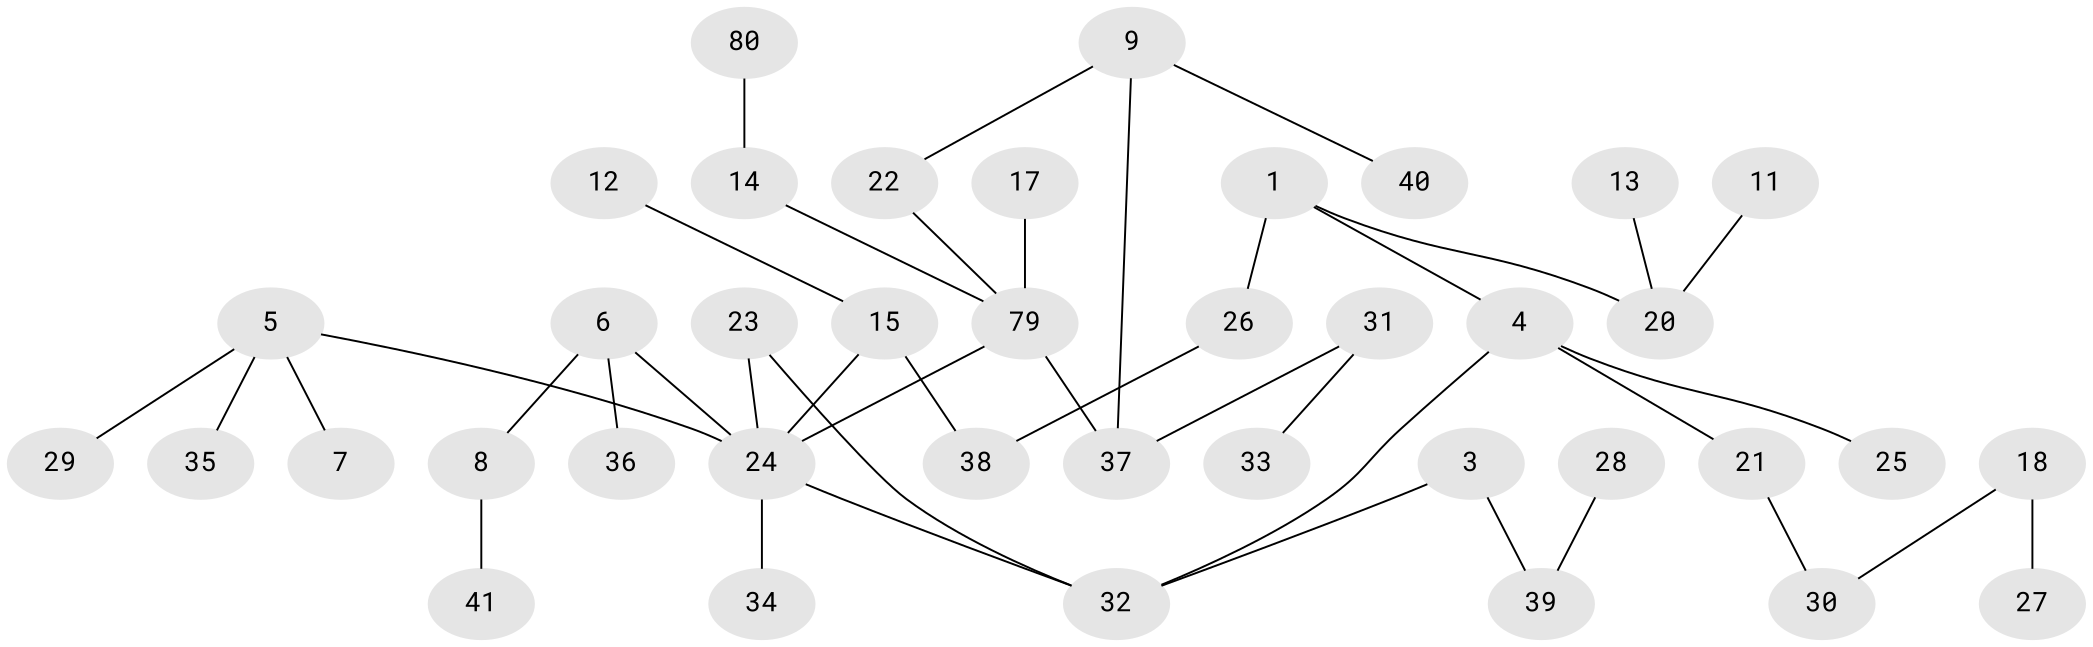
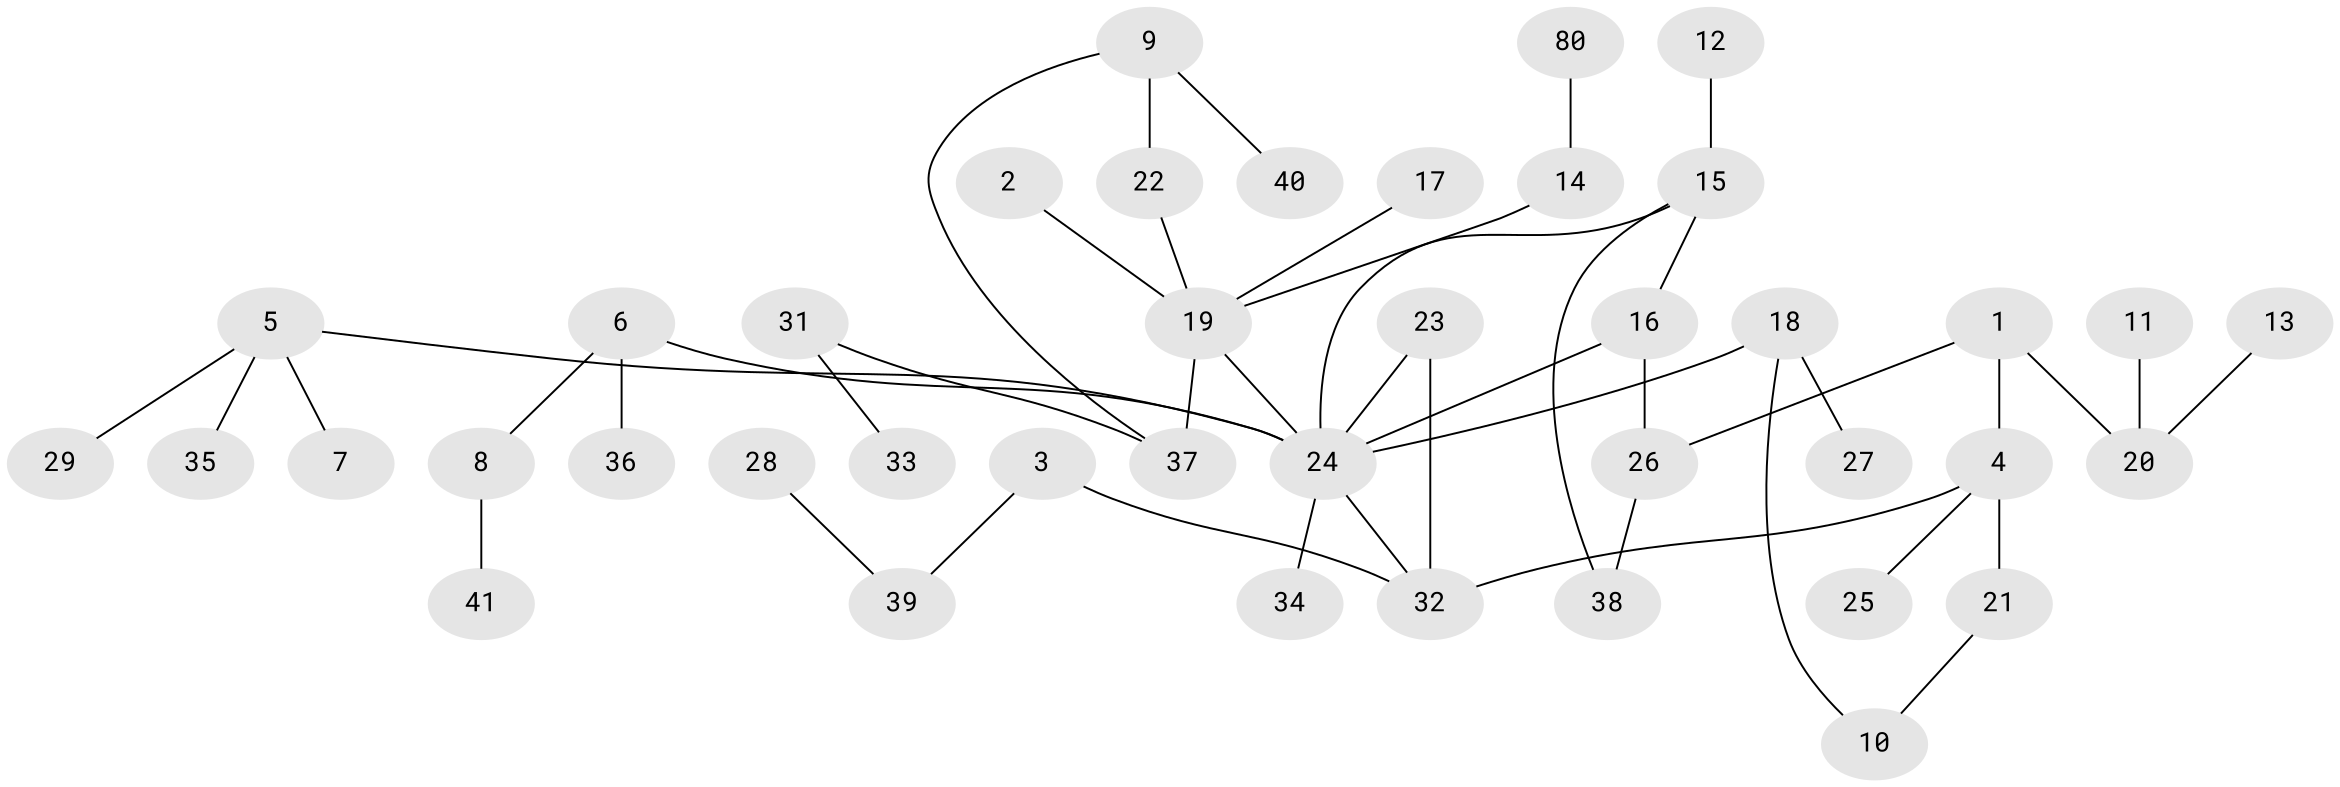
node "2": added
node "79": label "79" -> "19"
node "16": added
edge "18" -- "24": added
node "30": label "30" -> "10"
